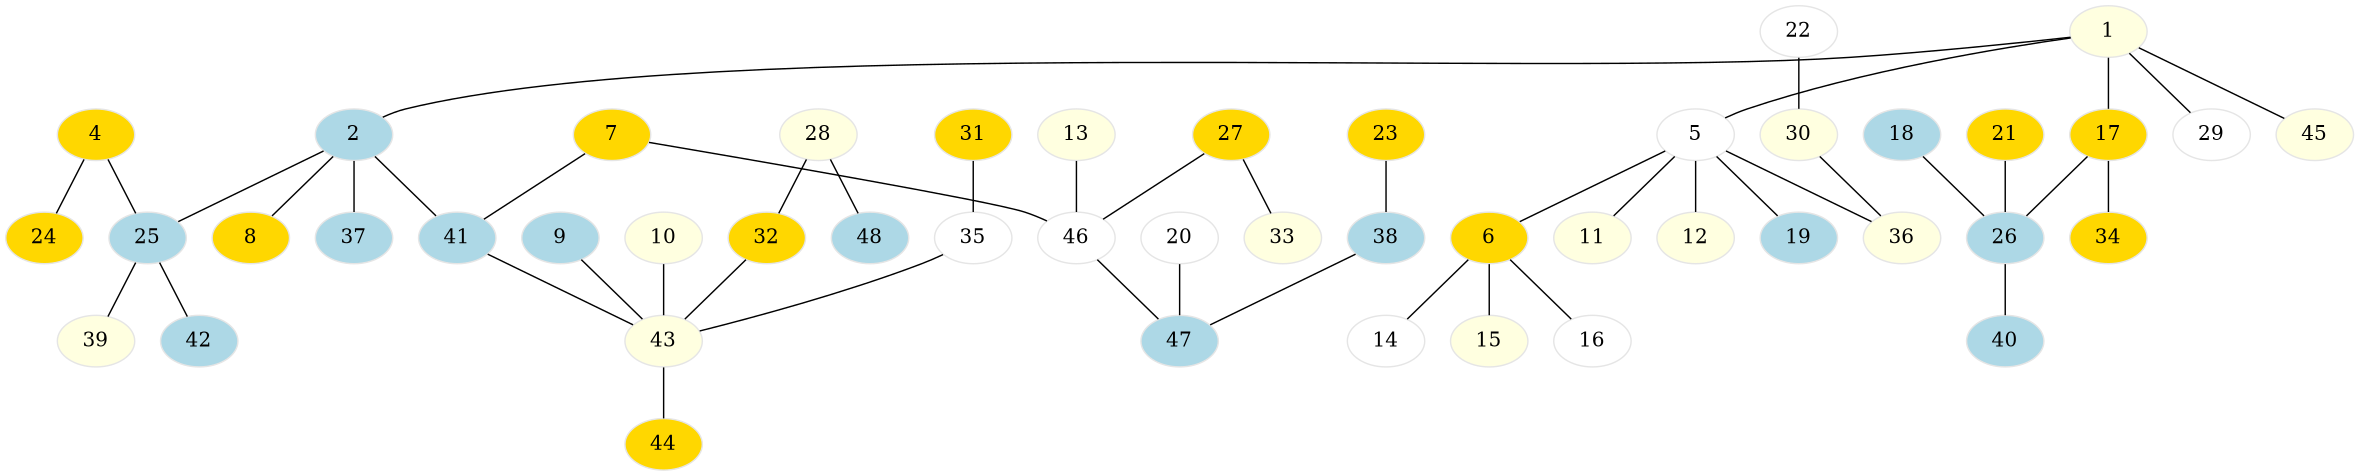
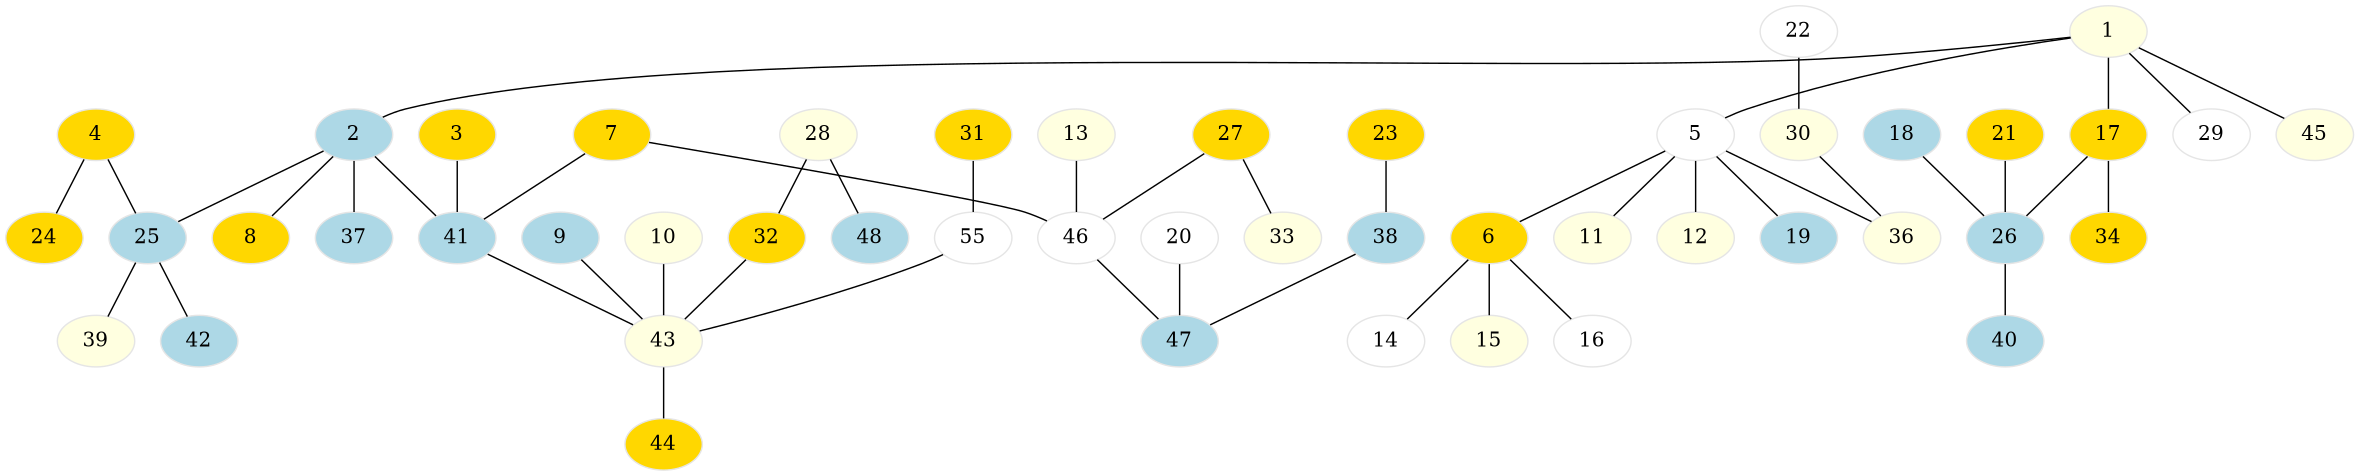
node "3": added
node "35": label "35" -> "55"
